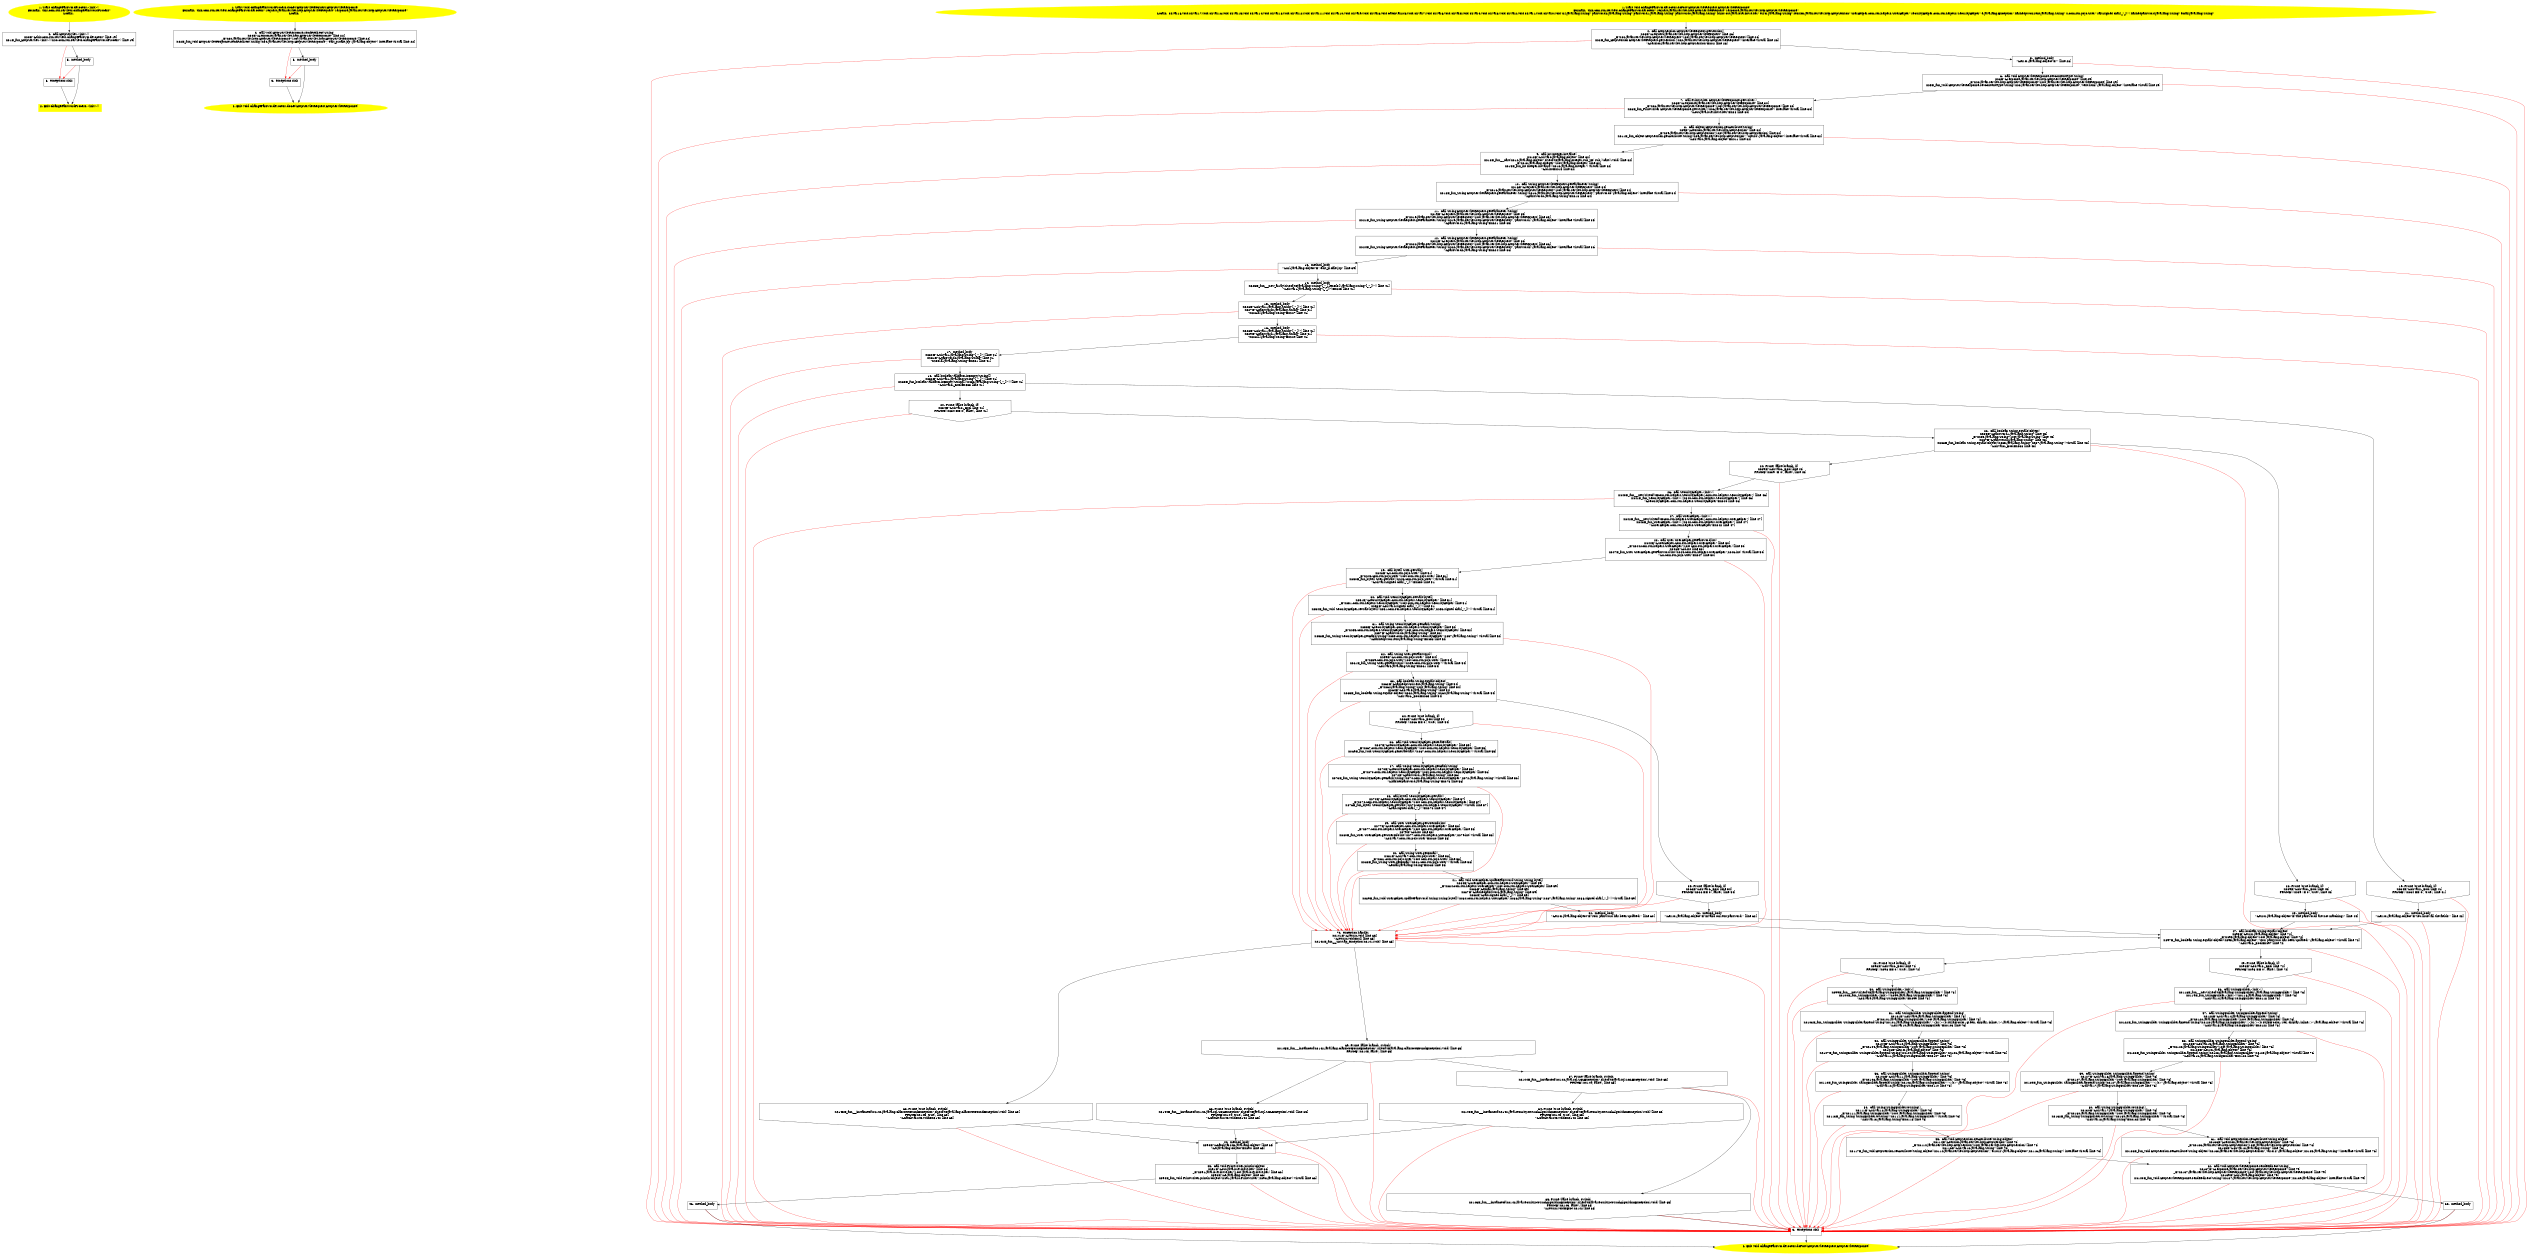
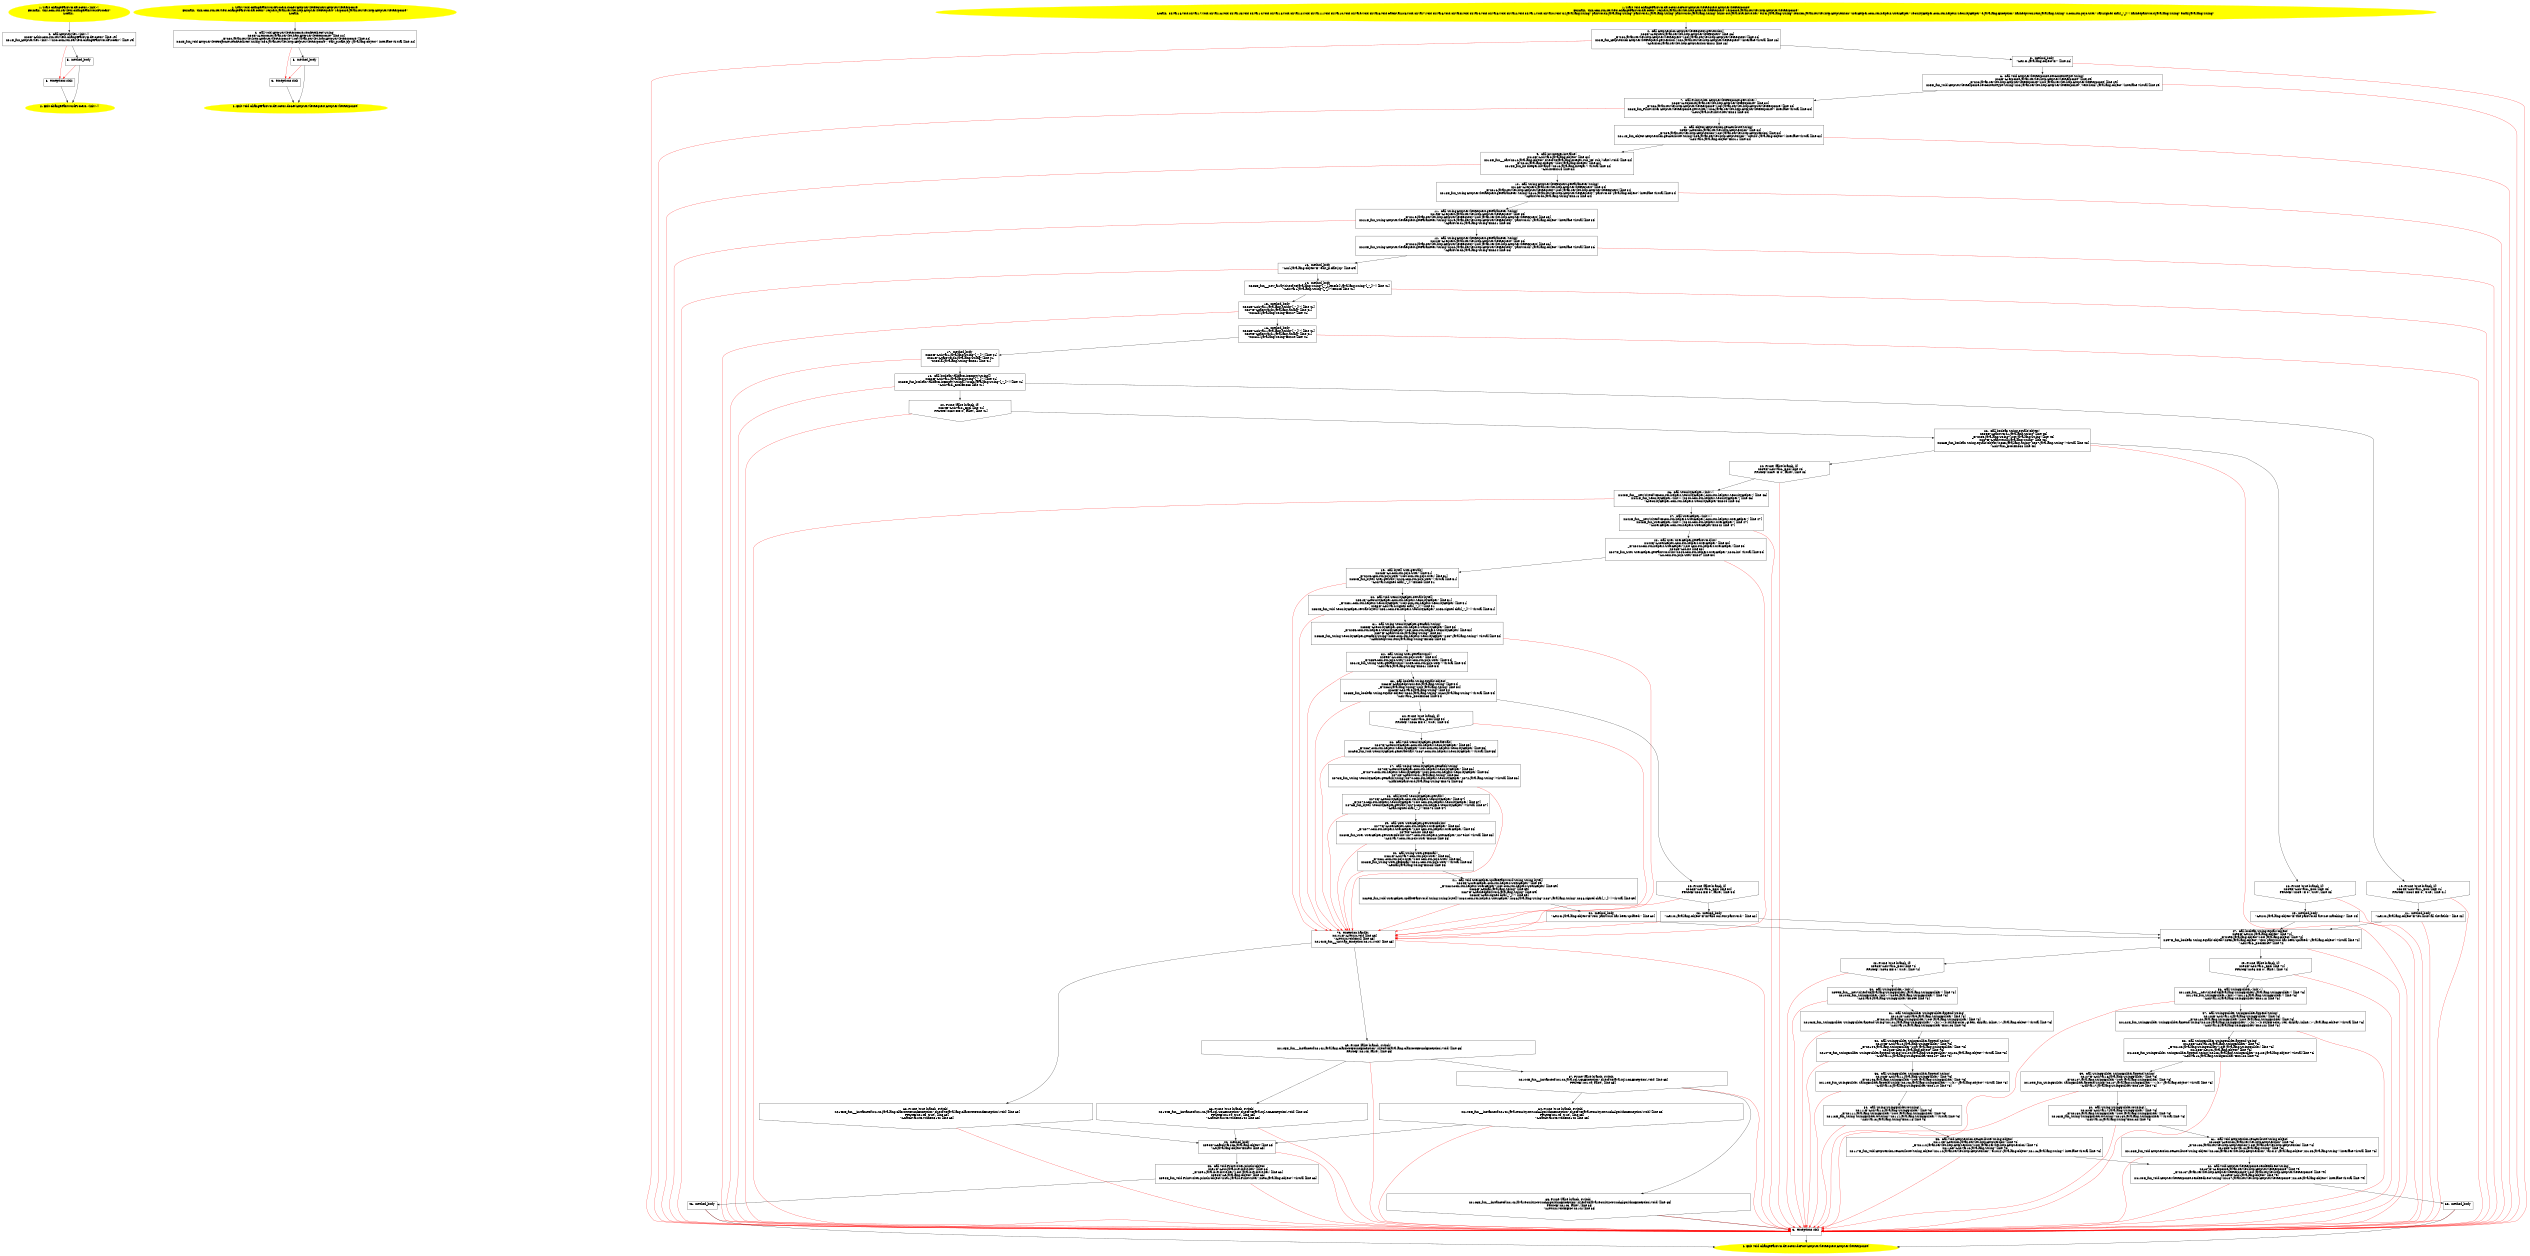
node "2: Exit ChangePasswordProcess.<init>()": shape box -> ellipse
